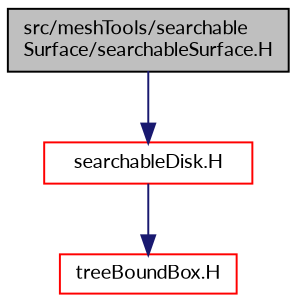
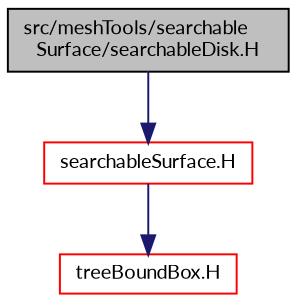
node "src/meshTools/searchable Surface/searchableSurface.H": label "src/meshTools/searchable Surface/searchableSurface.H" -> "src/meshTools/searchable Surface/searchableDisk.H"
node "searchableDisk.H": label "searchableDisk.H" -> "searchableSurface.H"
